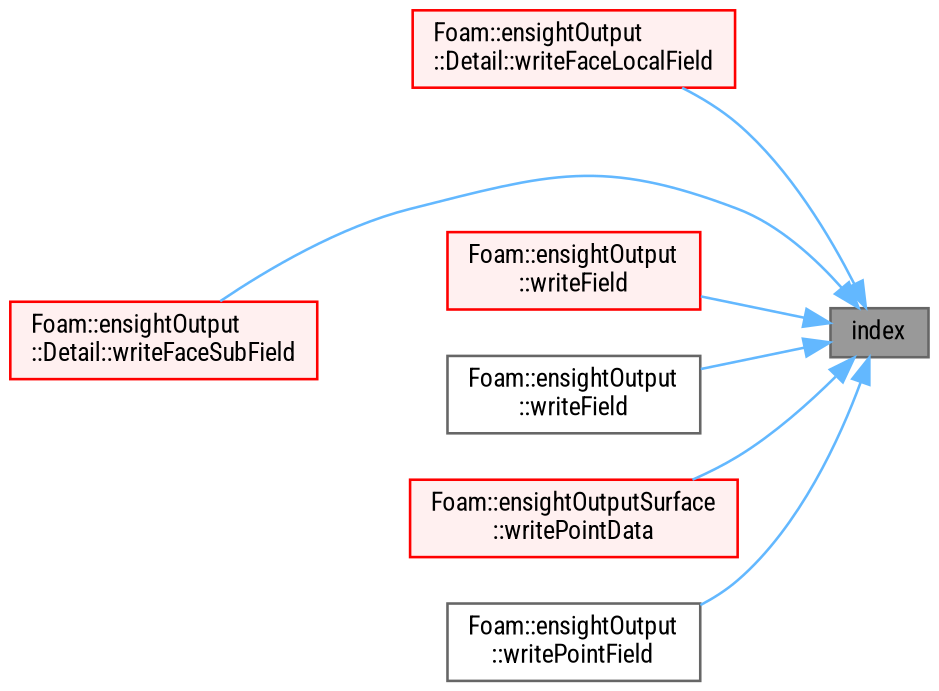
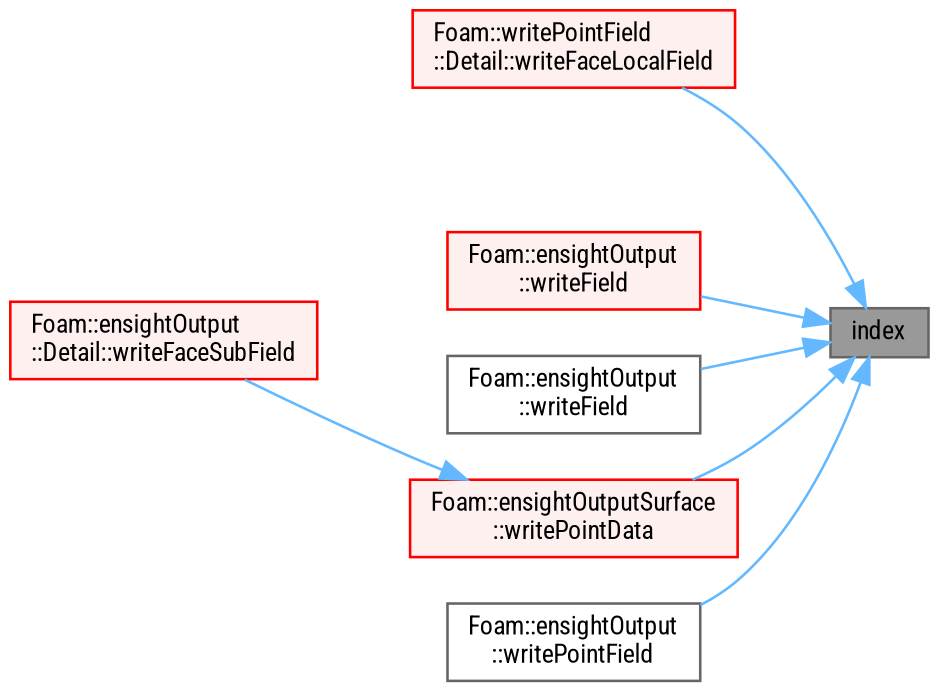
node "Foam::ensightOutput ::Detail::writeFaceLocalField": label "Foam::ensightOutput ::Detail::writeFaceLocalField" -> "Foam::writePointField ::Detail::writeFaceLocalField"
edge "Foam::ensightOutput ::Detail::writeFaceSubField" -> "index": now "Foam::ensightOutput ::Detail::writeFaceSubField" -> "Foam::ensightOutputSurface ::writePointData"
